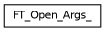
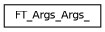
node "FT_Open_Args_": label "FT_Open_Args_" -> "FT_Args_Args_"
